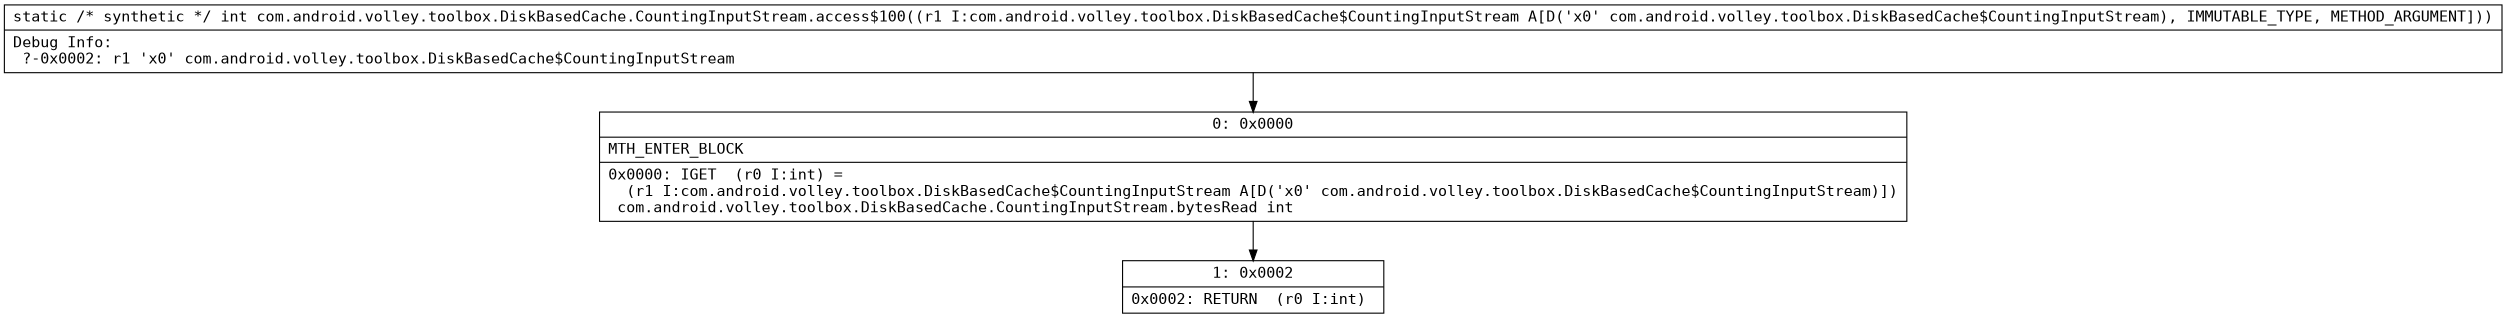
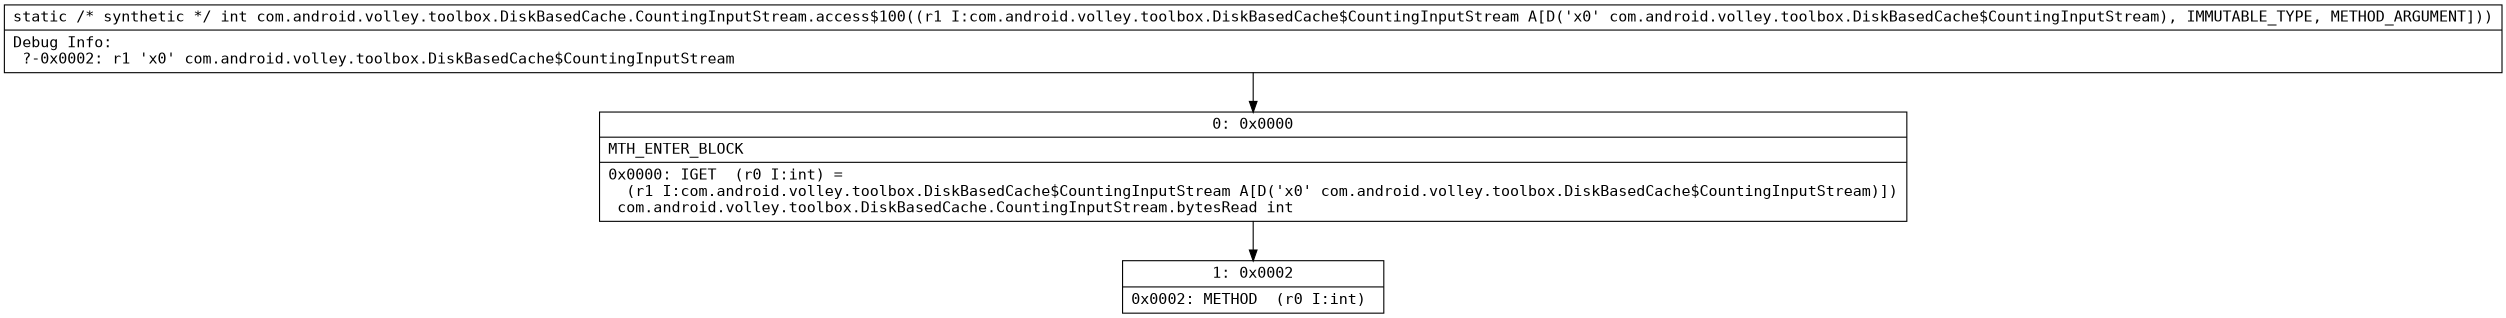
node "1: 0x0002": text "0x0002: RETURN  (r0 I:int)" -> "0x0002: METHOD  (r0 I:int)"
